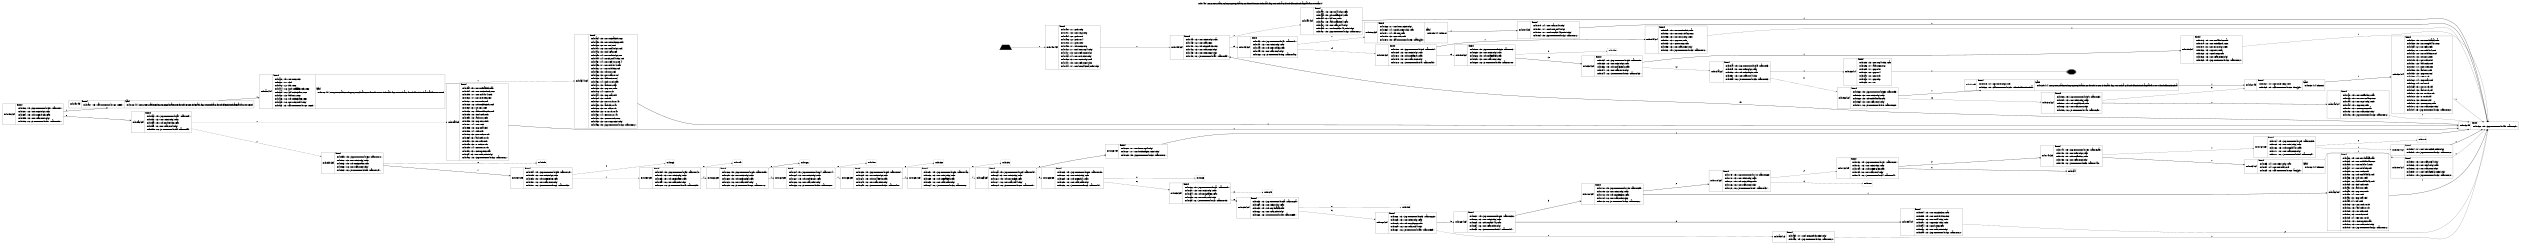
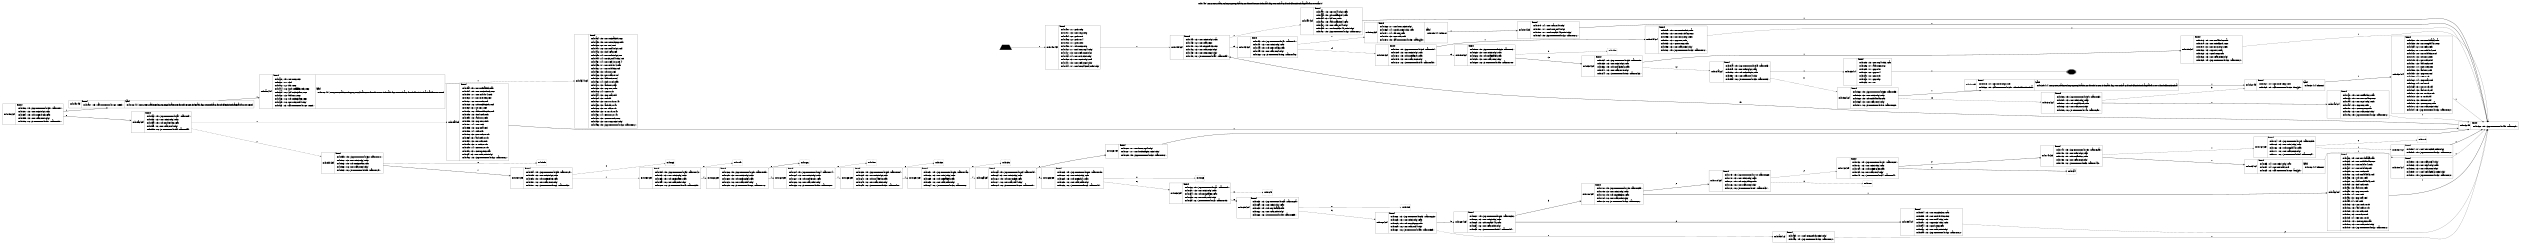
edge "0x401a34 [103]" -> "0x401d22 [5]": removed, label "1"
